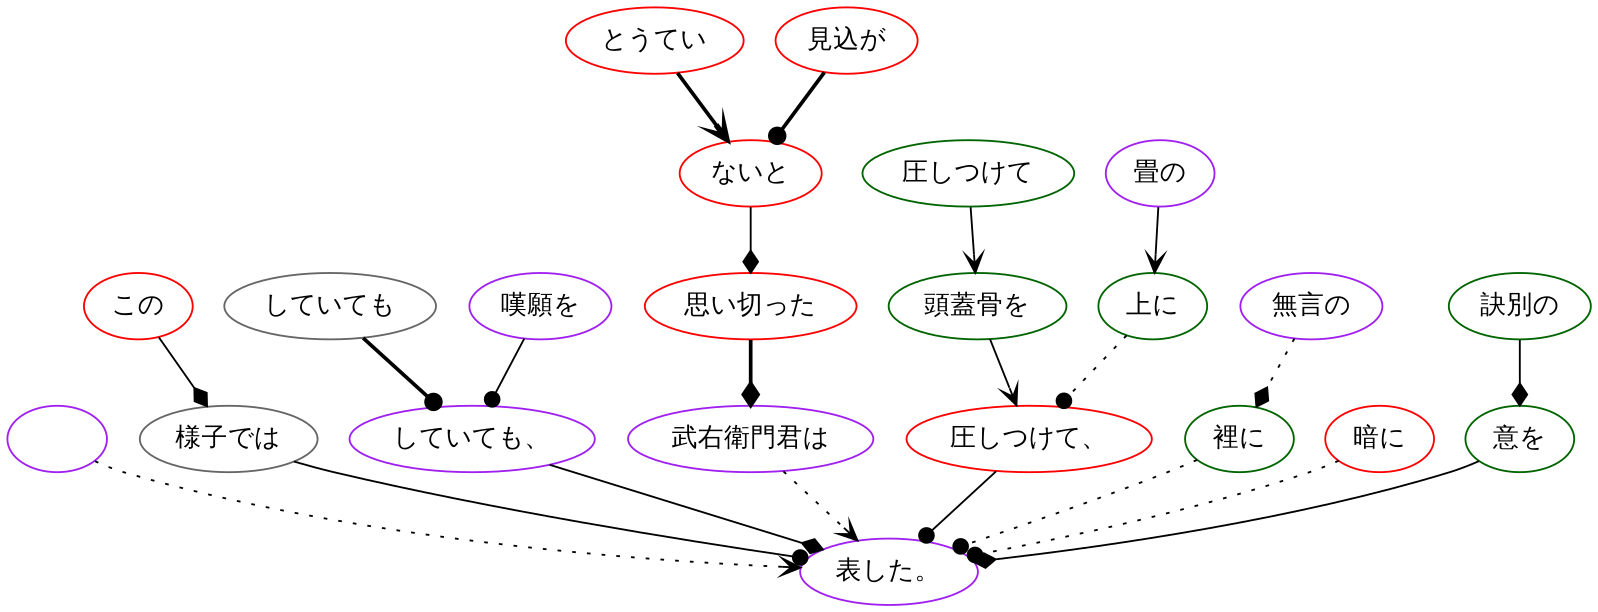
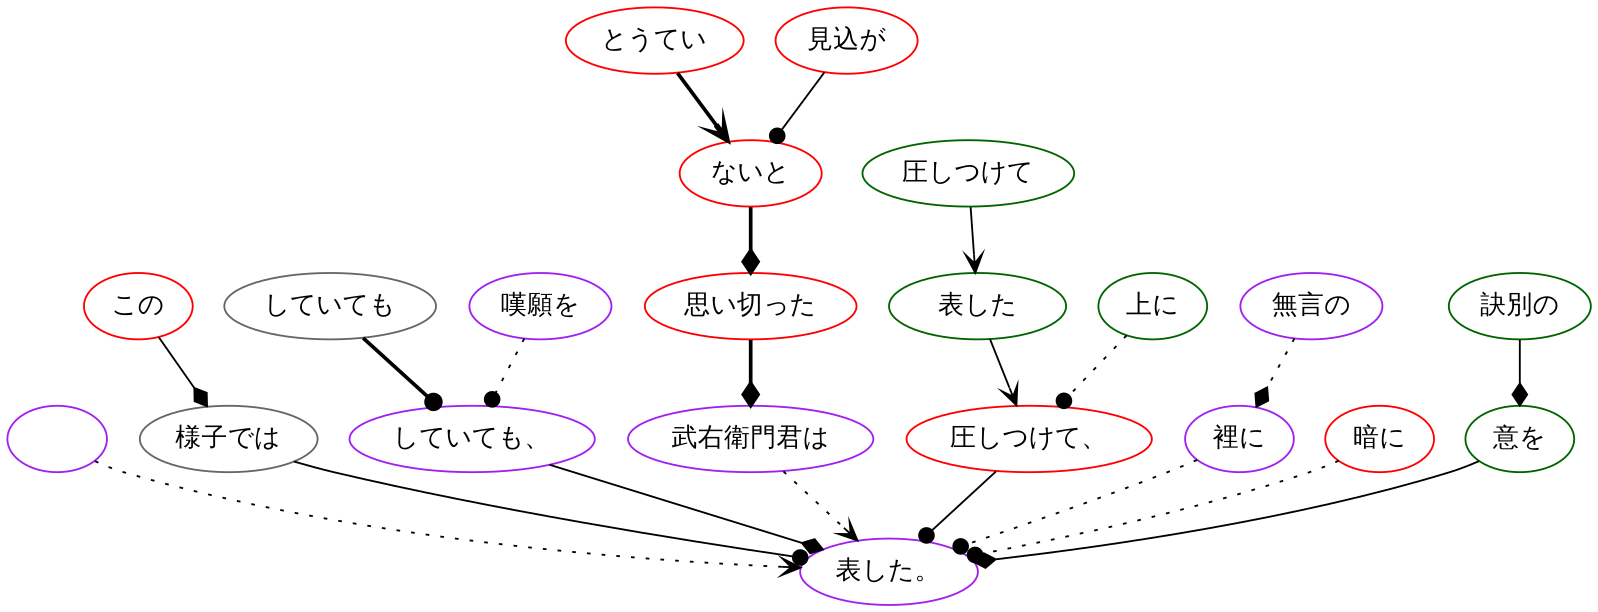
edge "見込が" -> "ないと": style bold -> solid
node "畳の": removed
edge "ないと" -> "思い切った": style solid -> bold
node "頭蓋骨を": label "頭蓋骨を" -> "表した"
edge "嘆願を" -> "していても、": style solid -> dotted
node "裡に": color darkgreen -> purple
